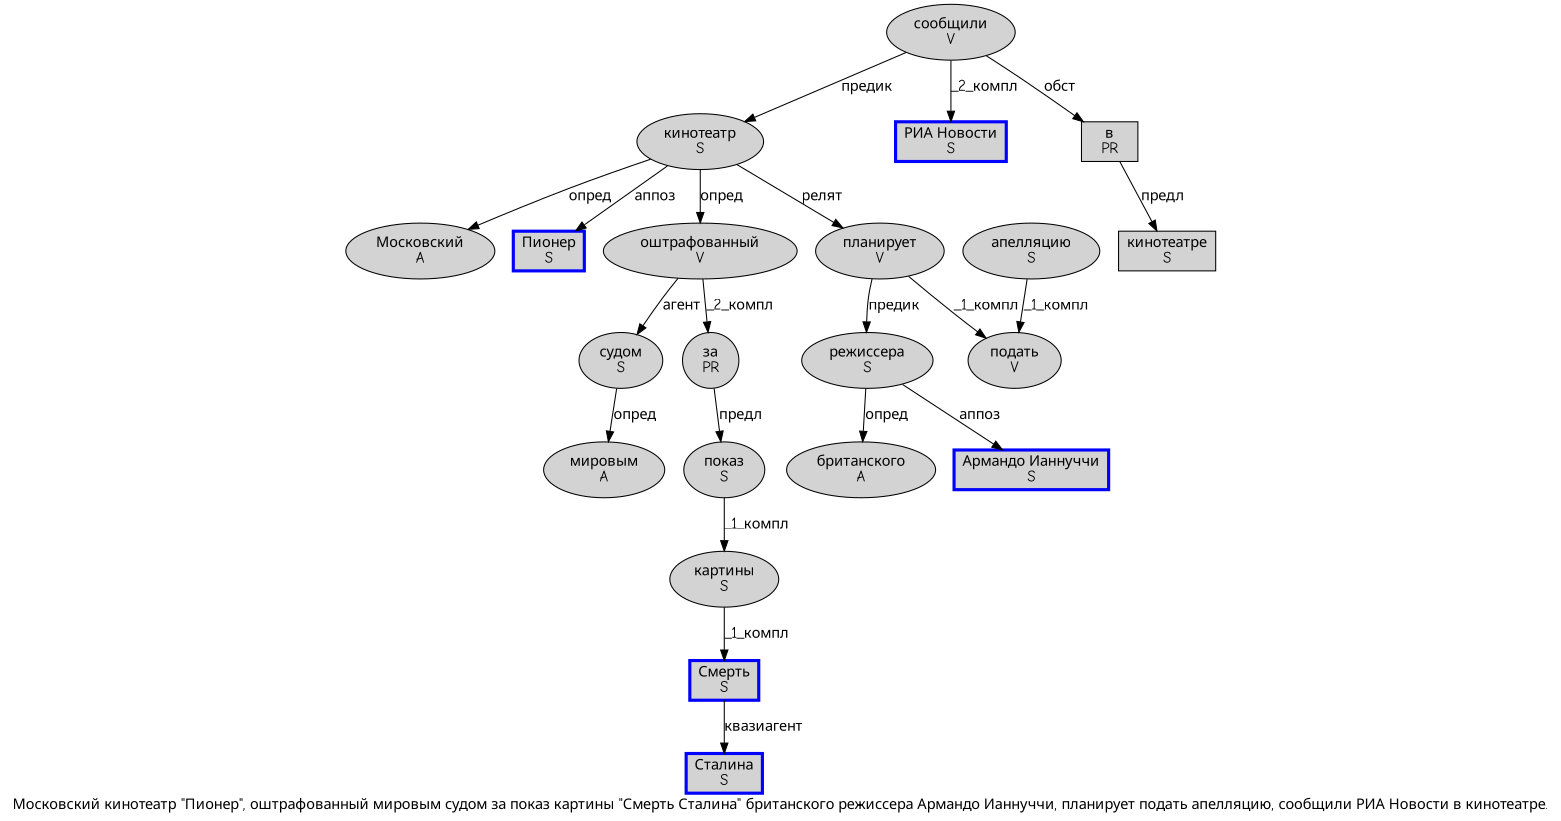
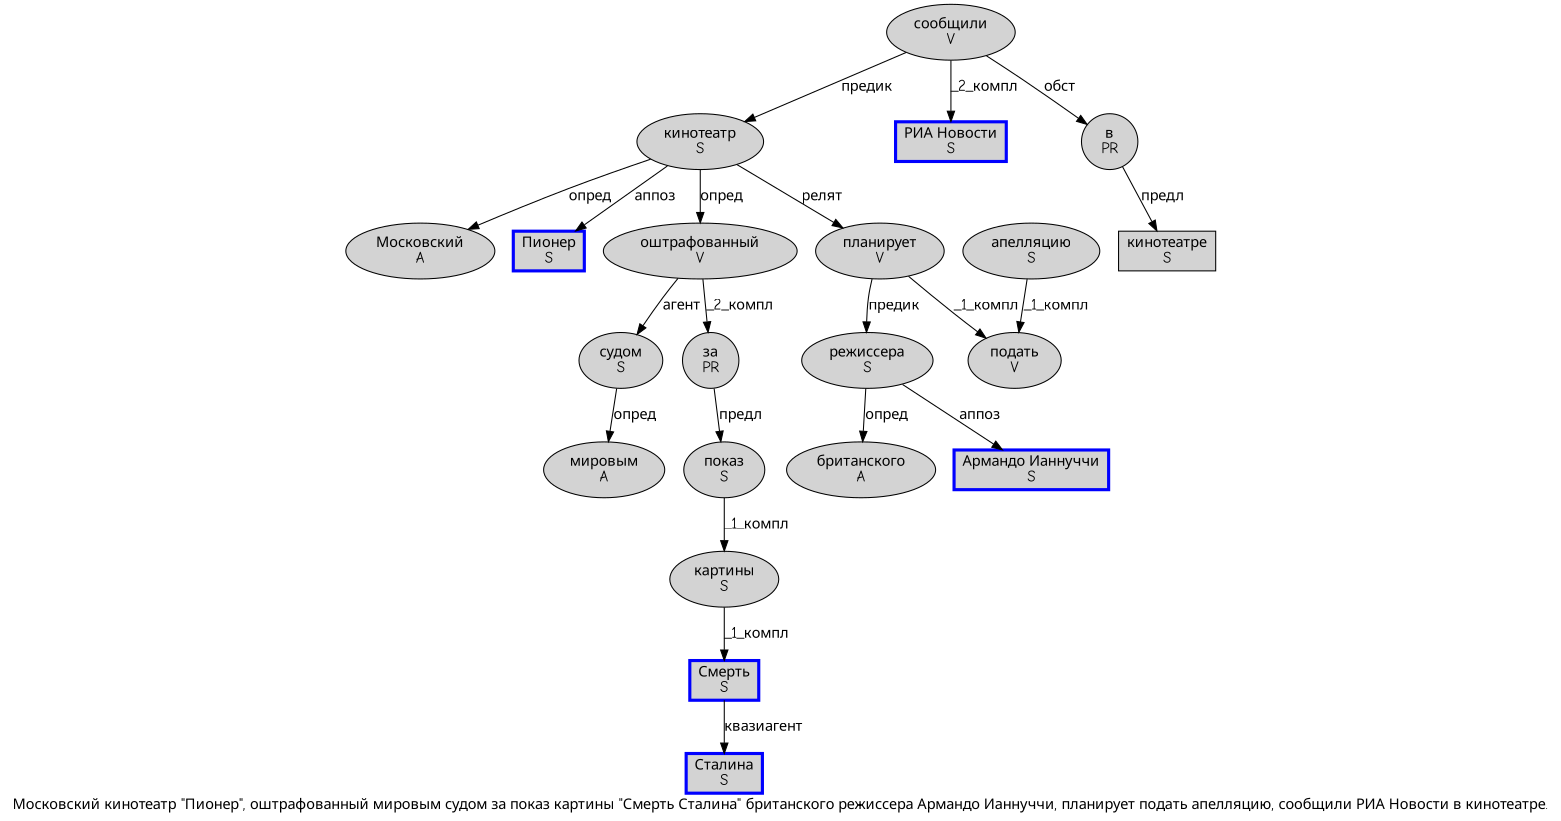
node "в PR": shape box -> ellipse
